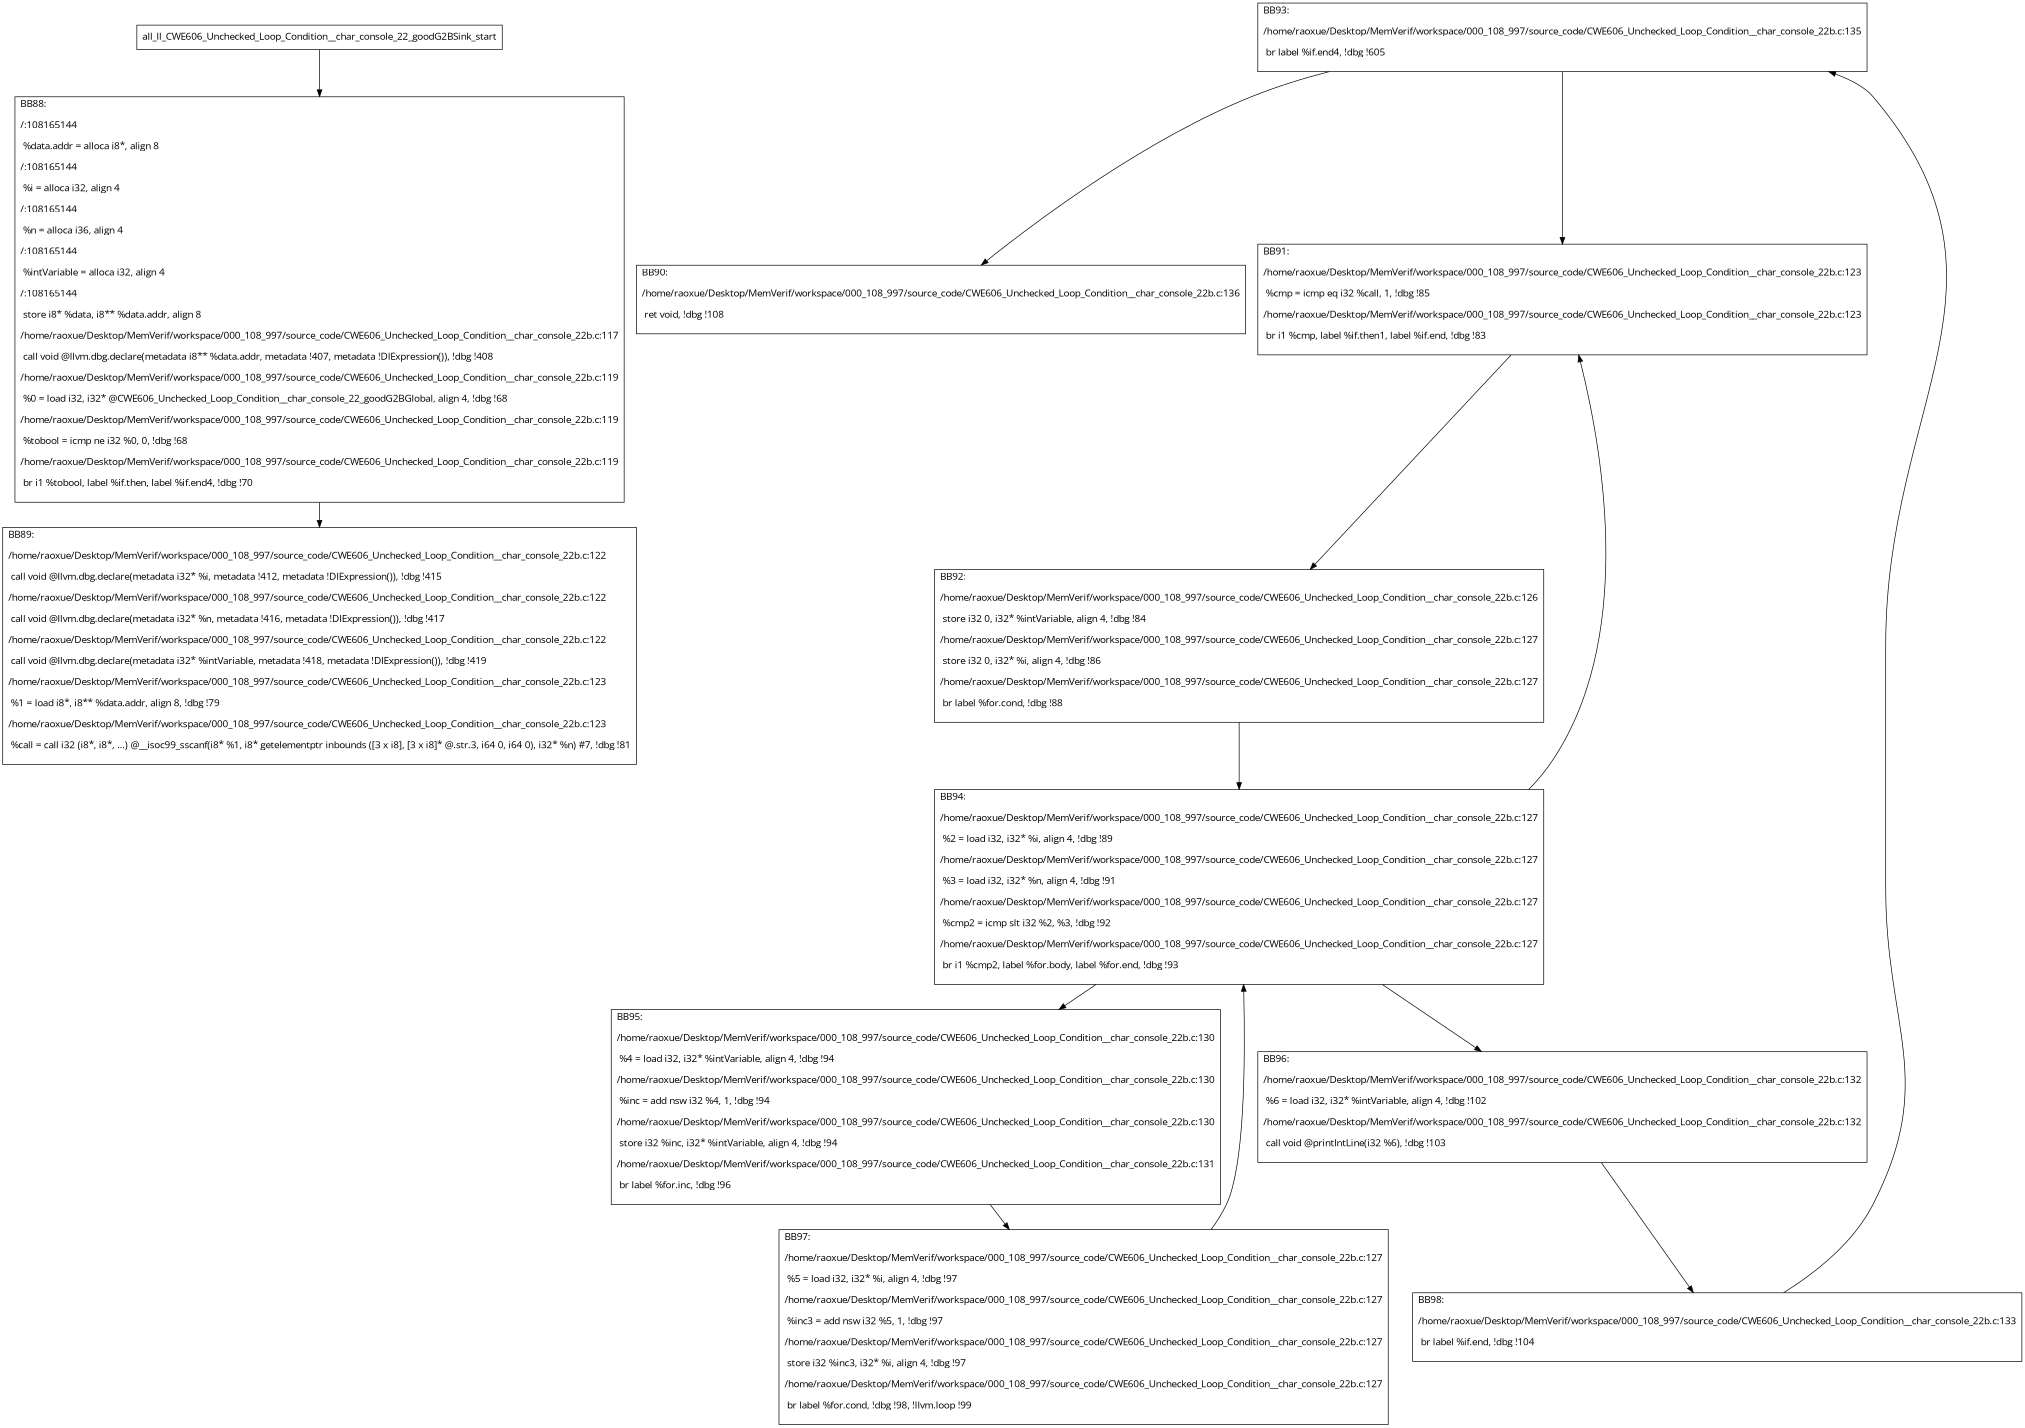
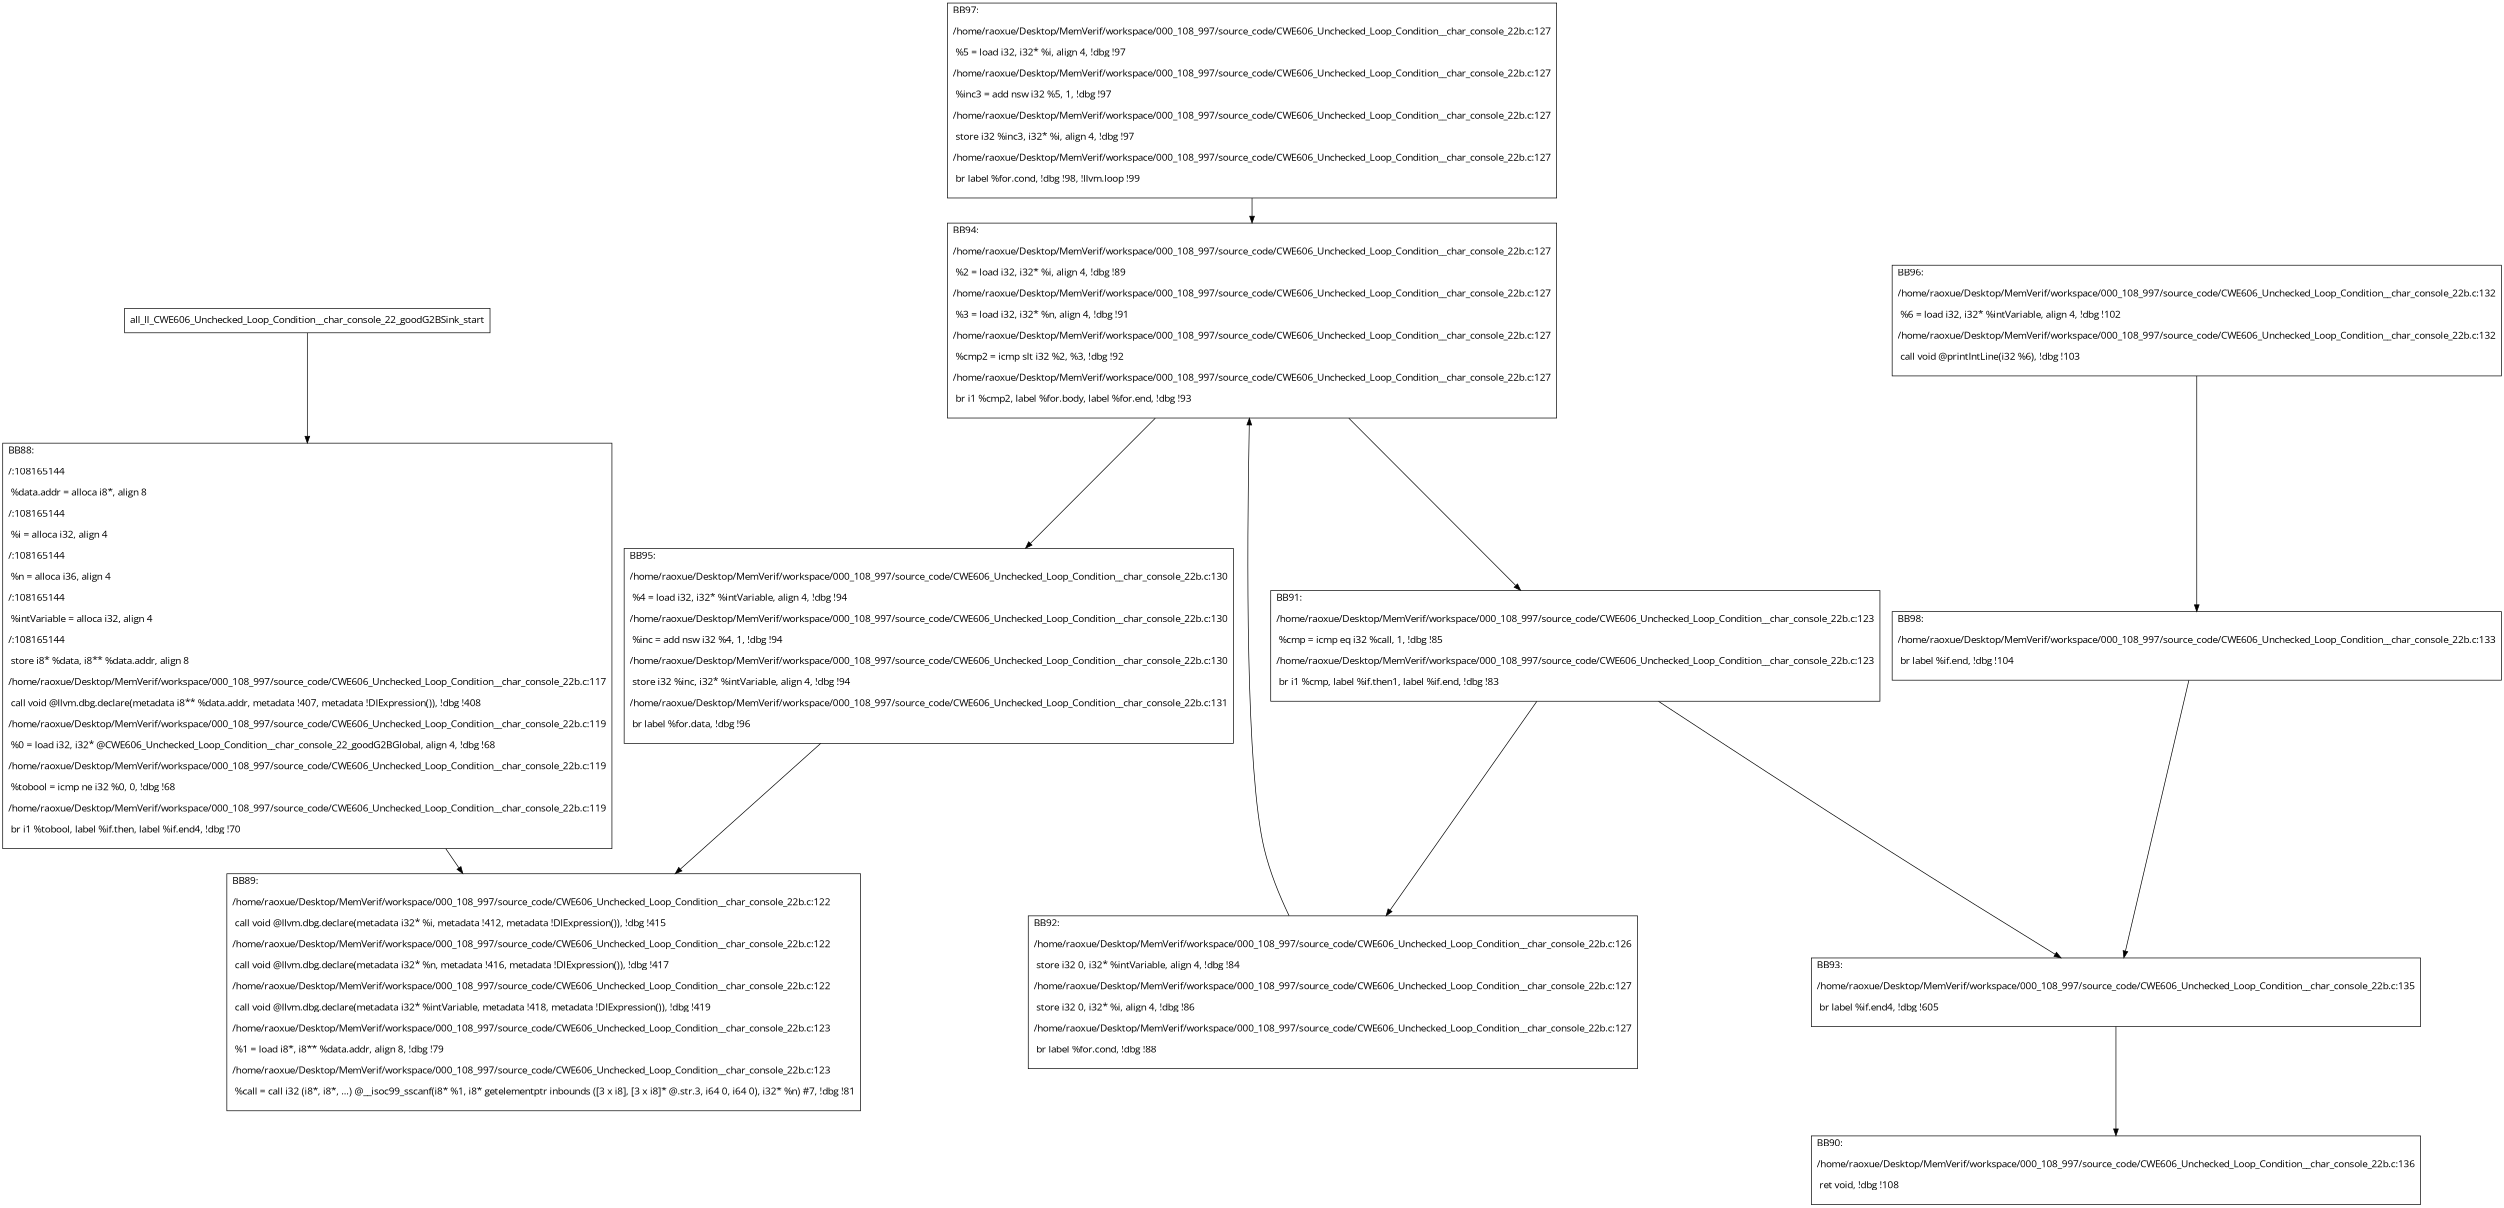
edge "BB93:" -> "BB91:": reversed
edge "BB94:" -> "BB96:": removed
node "BB95:": text "br label %for.inc, !dbg !96" -> "br label %for.data, !dbg !96"
edge "BB95:" -> "BB97:": now "BB95:" -> "BB89:"
